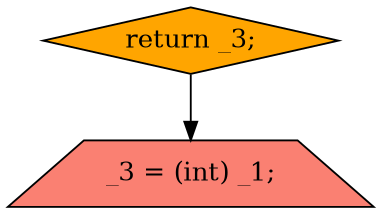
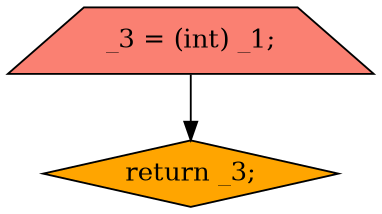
edge "return _3;" -> "_3 = (int) _1;": reversed
